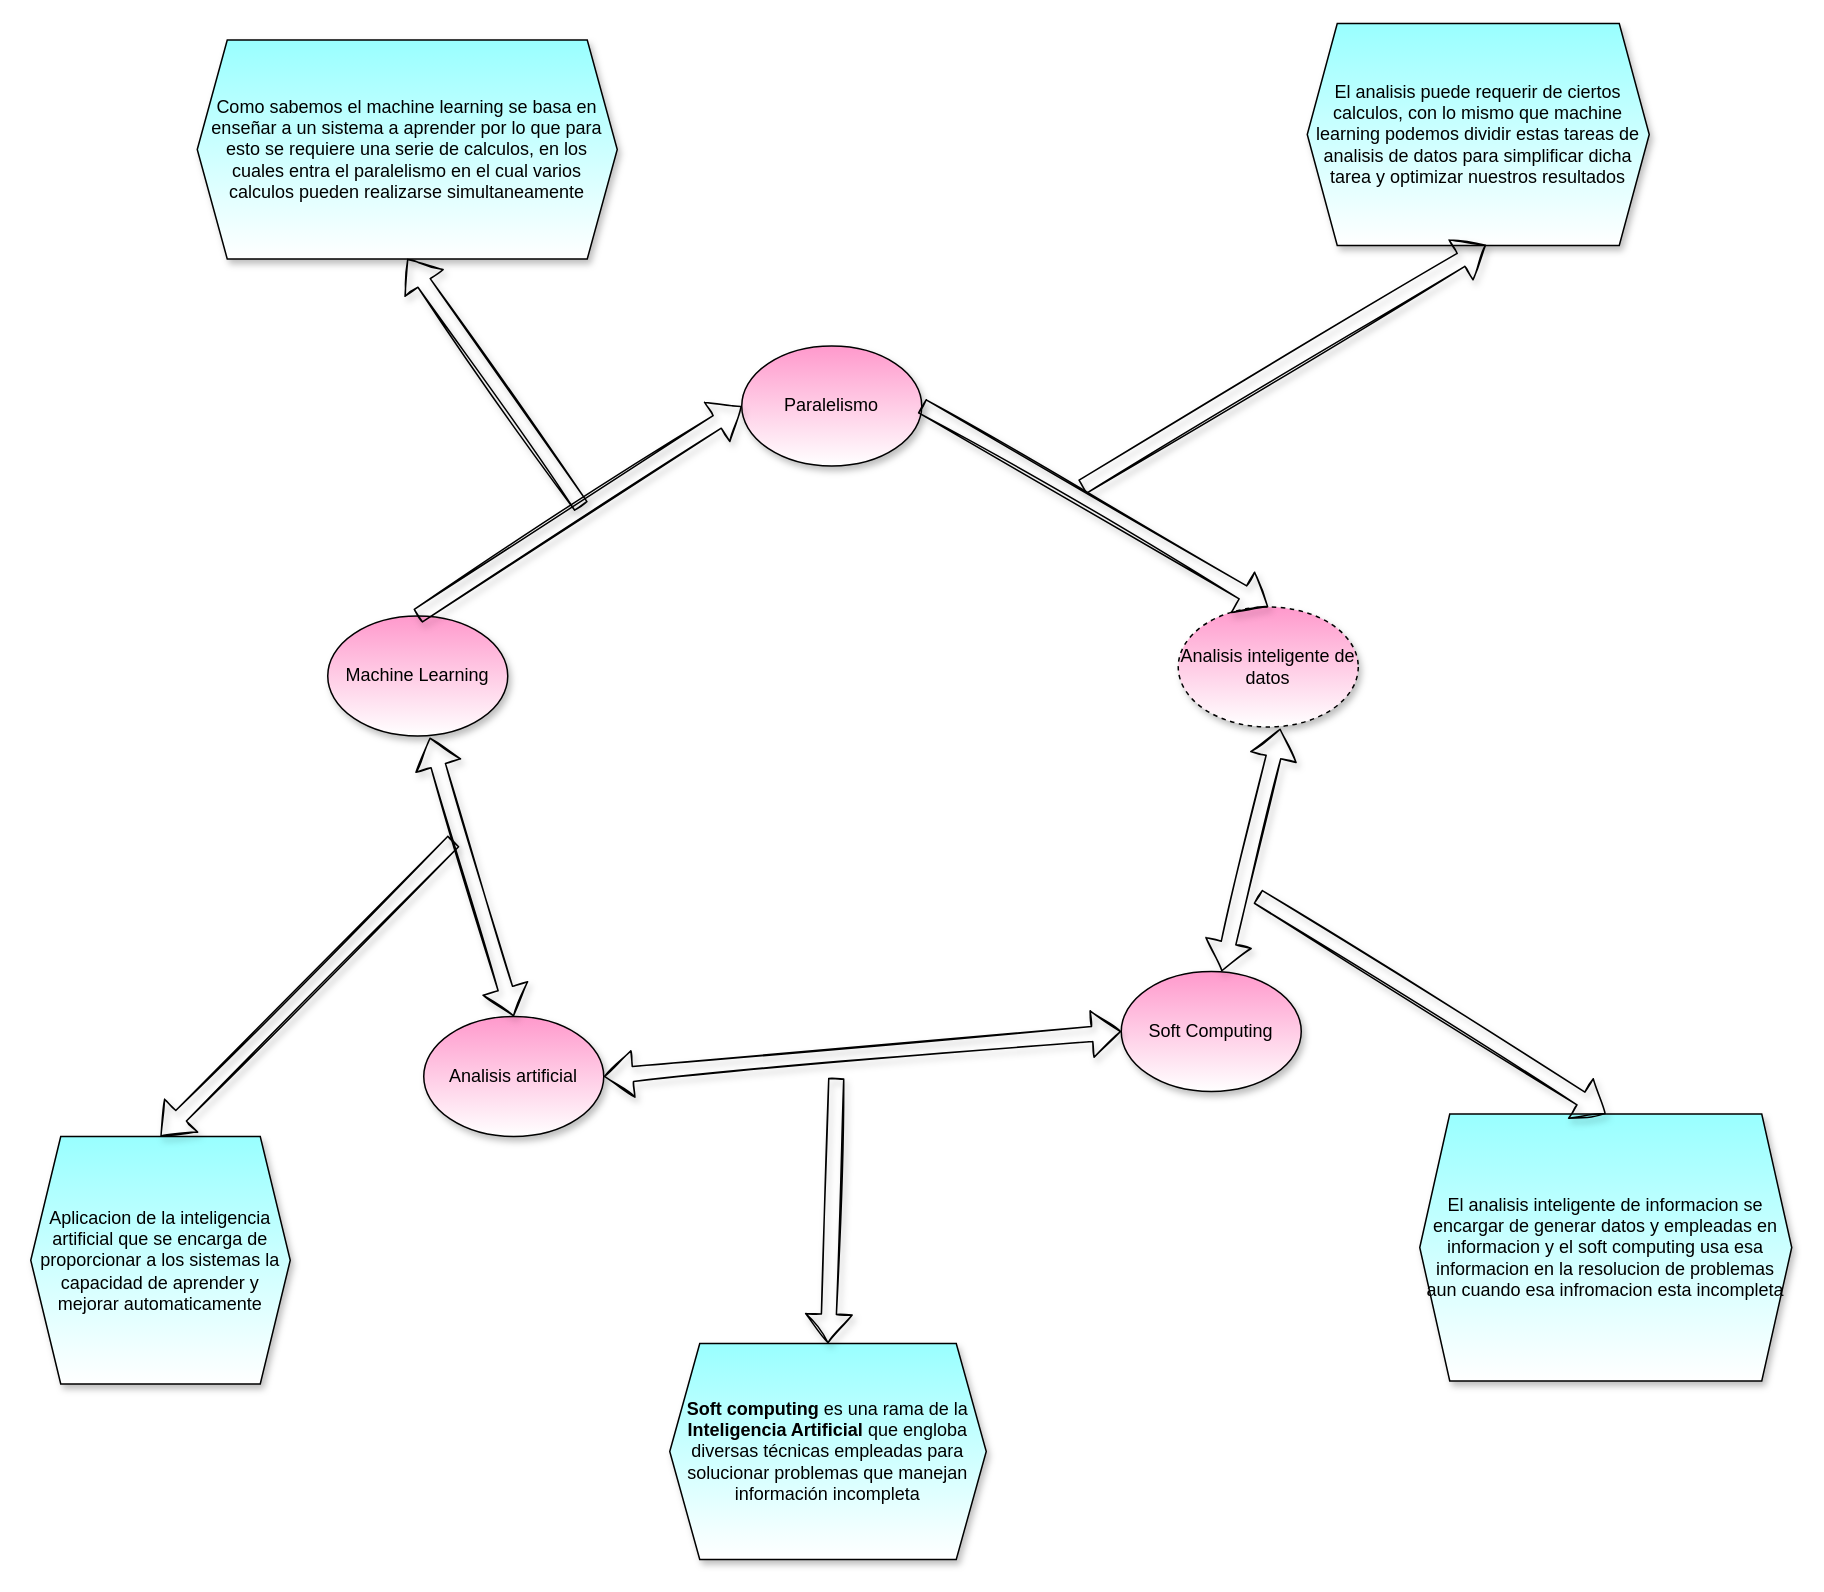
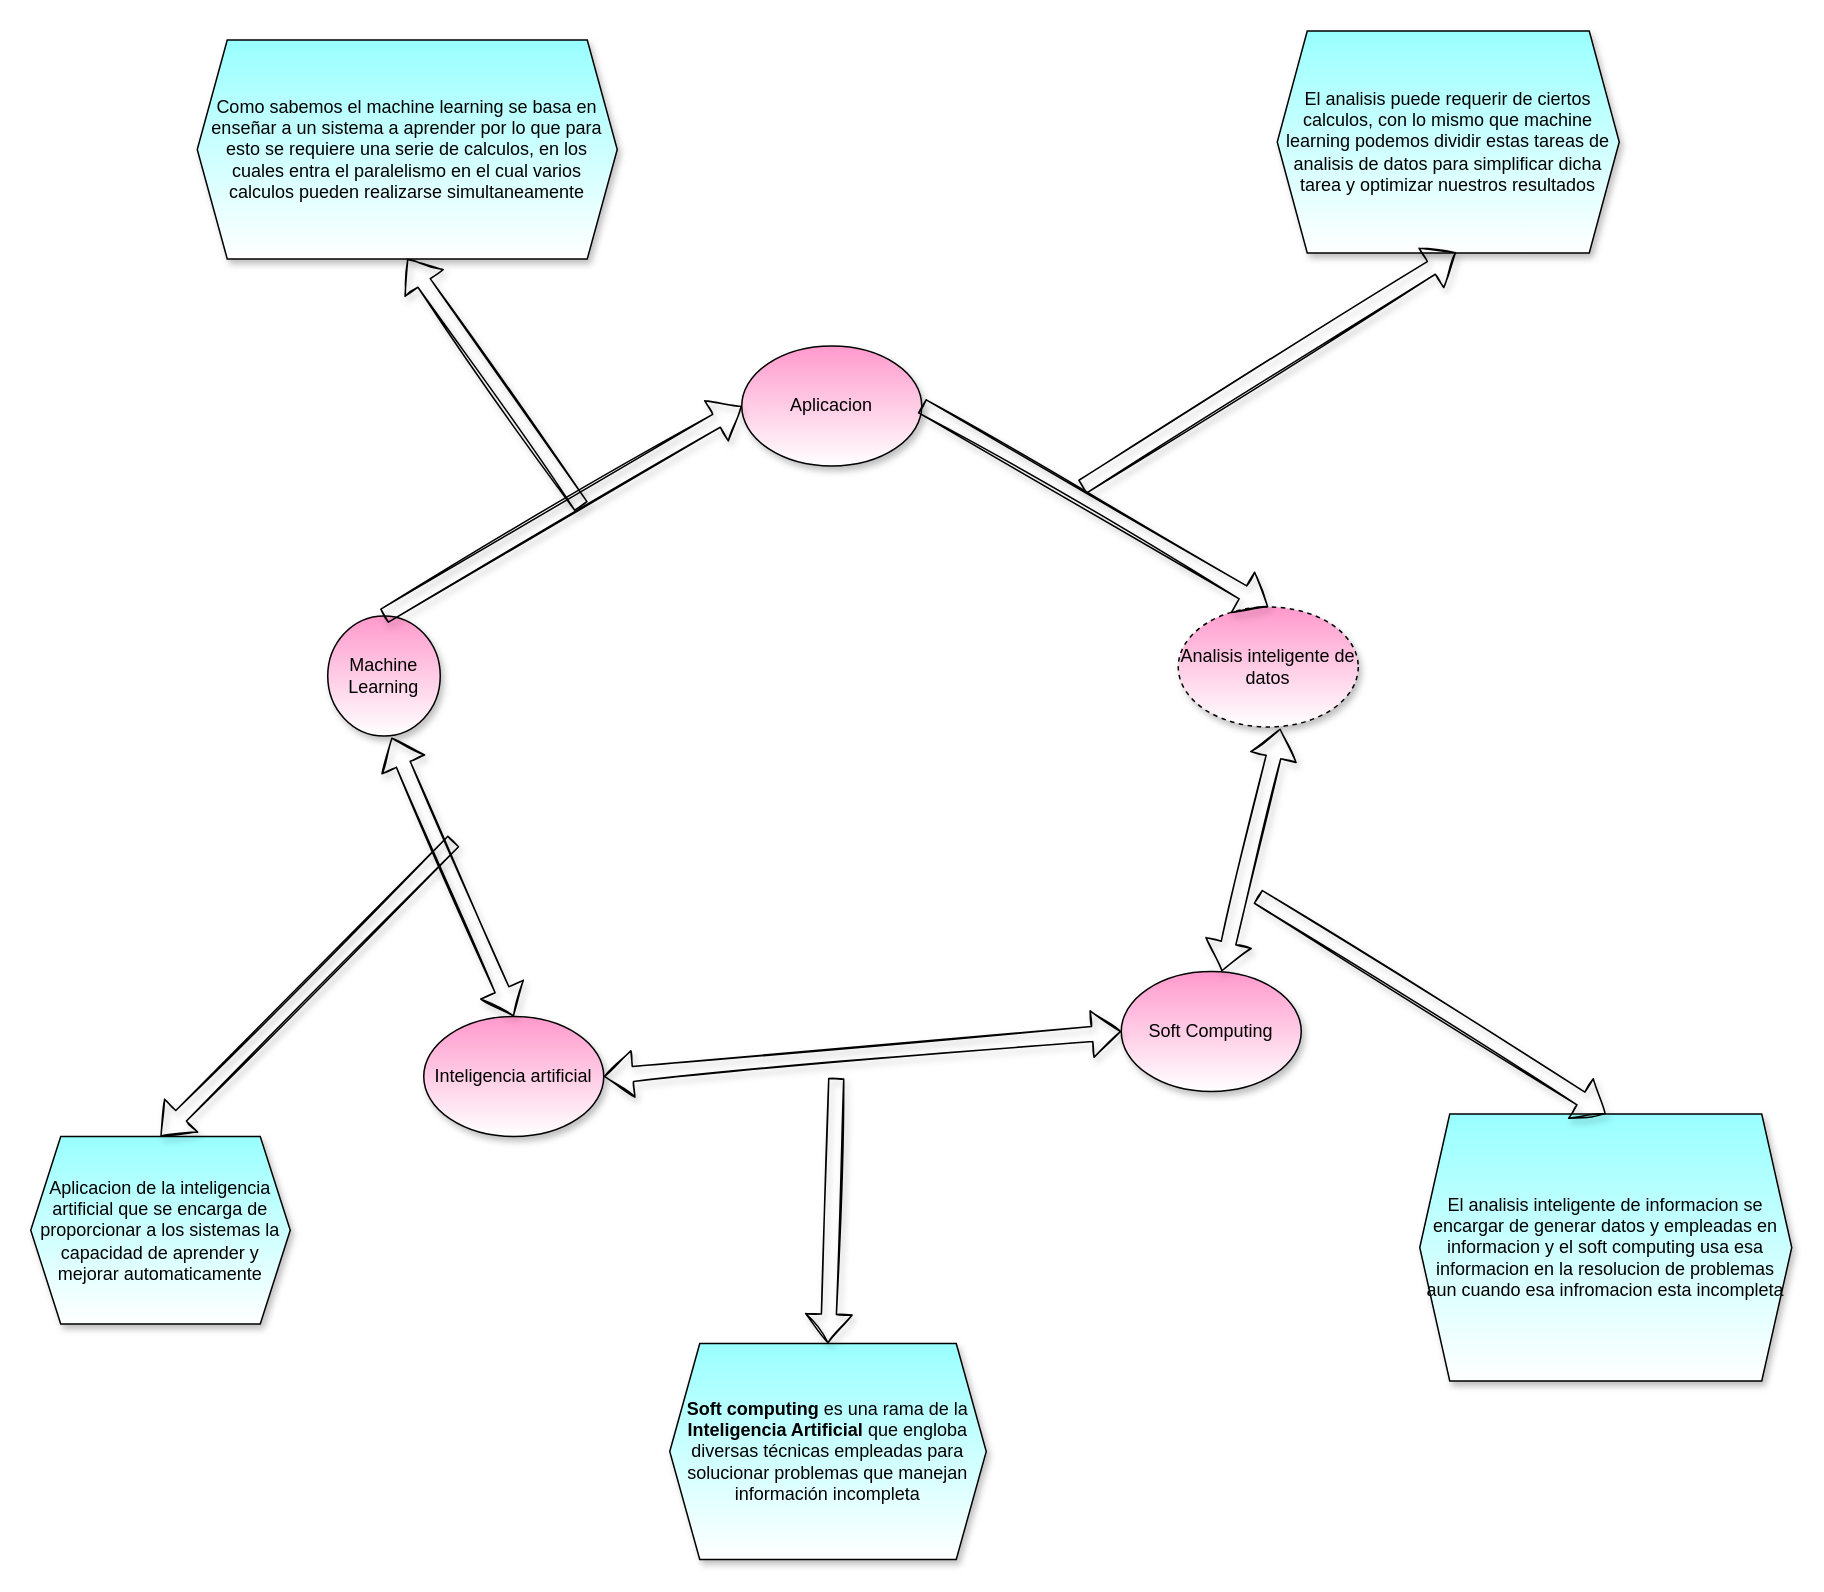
node "El analisis puede requerir de ciertos calculos, con lo mismo que machine learning podemos dividir estas tareas de analisis de datos para simplificar dicha tarea y optimizar nuestros resultados": moved (1478, 134) -> (1448, 142)
node "Paralelismo": label "Paralelismo" -> "Aplicacion"
node "Machine Learning": size 180x120 -> 113x120
node "Analisis artificial": label "Analisis artificial" -> "Inteligencia artificial"
node "Aplicacion de la inteligencia artificial que se encarga de proporcionar a los sistemas la capacidad de aprender y mejorar automaticamente": size 260x248 -> 260x188
